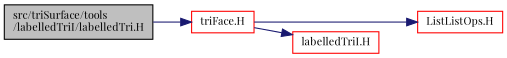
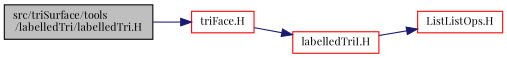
node "src/triSurface/tools /labelledTriI/labelledTri.H": label "src/triSurface/tools /labelledTriI/labelledTri.H" -> "src/triSurface/tools /labelledTri/labelledTri.H"
edge "triFace.H" -> "ListListOps.H": now "labelledTriI.H" -> "ListListOps.H"
